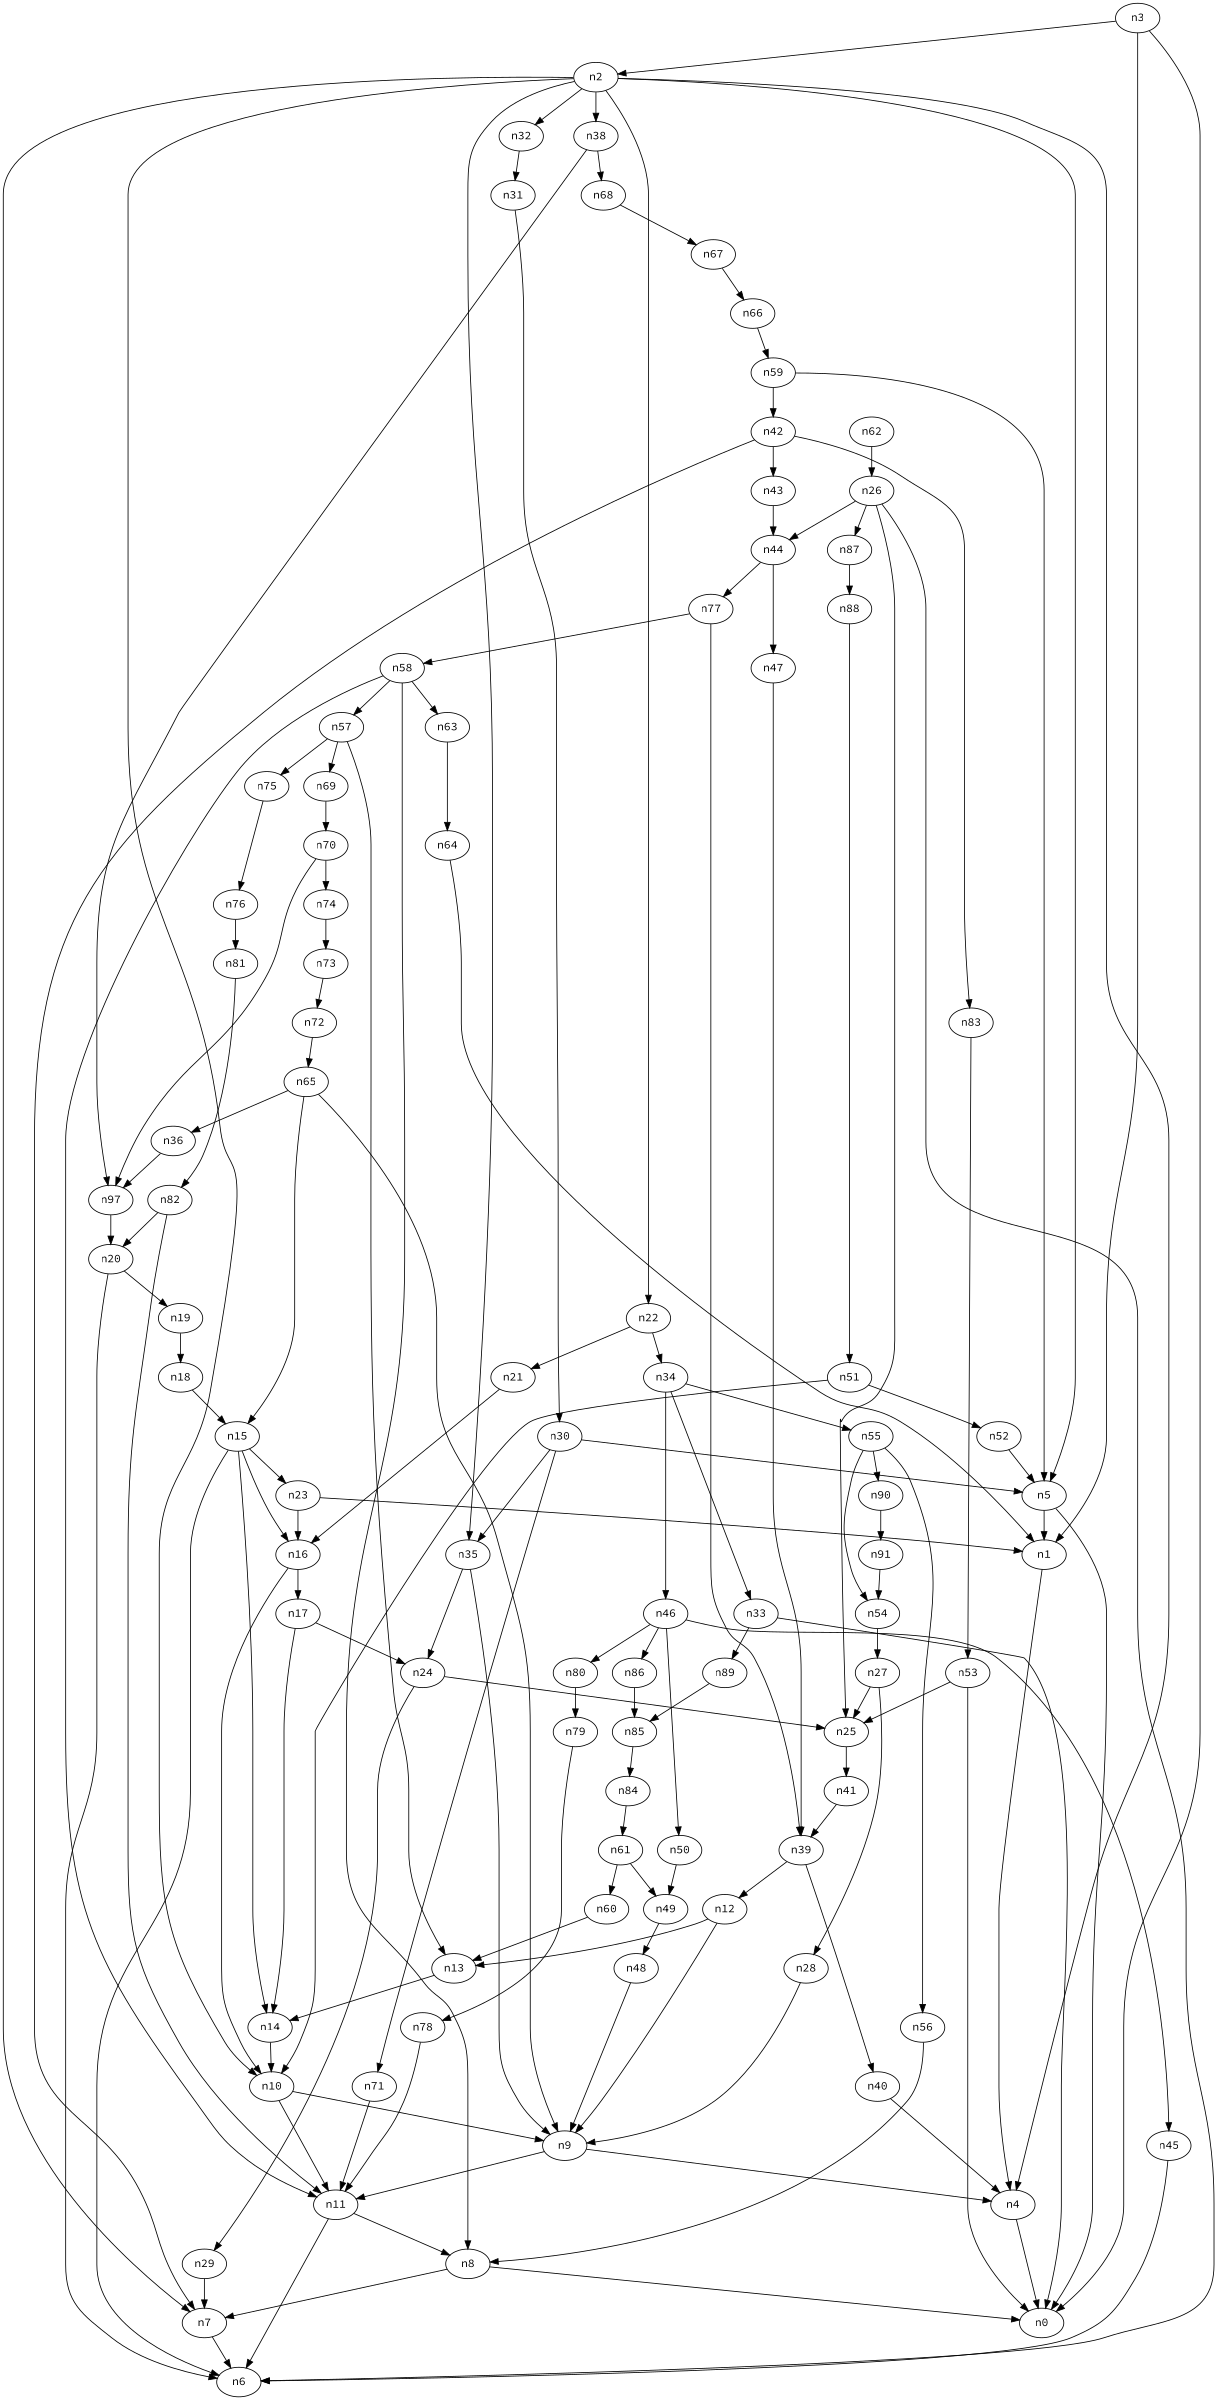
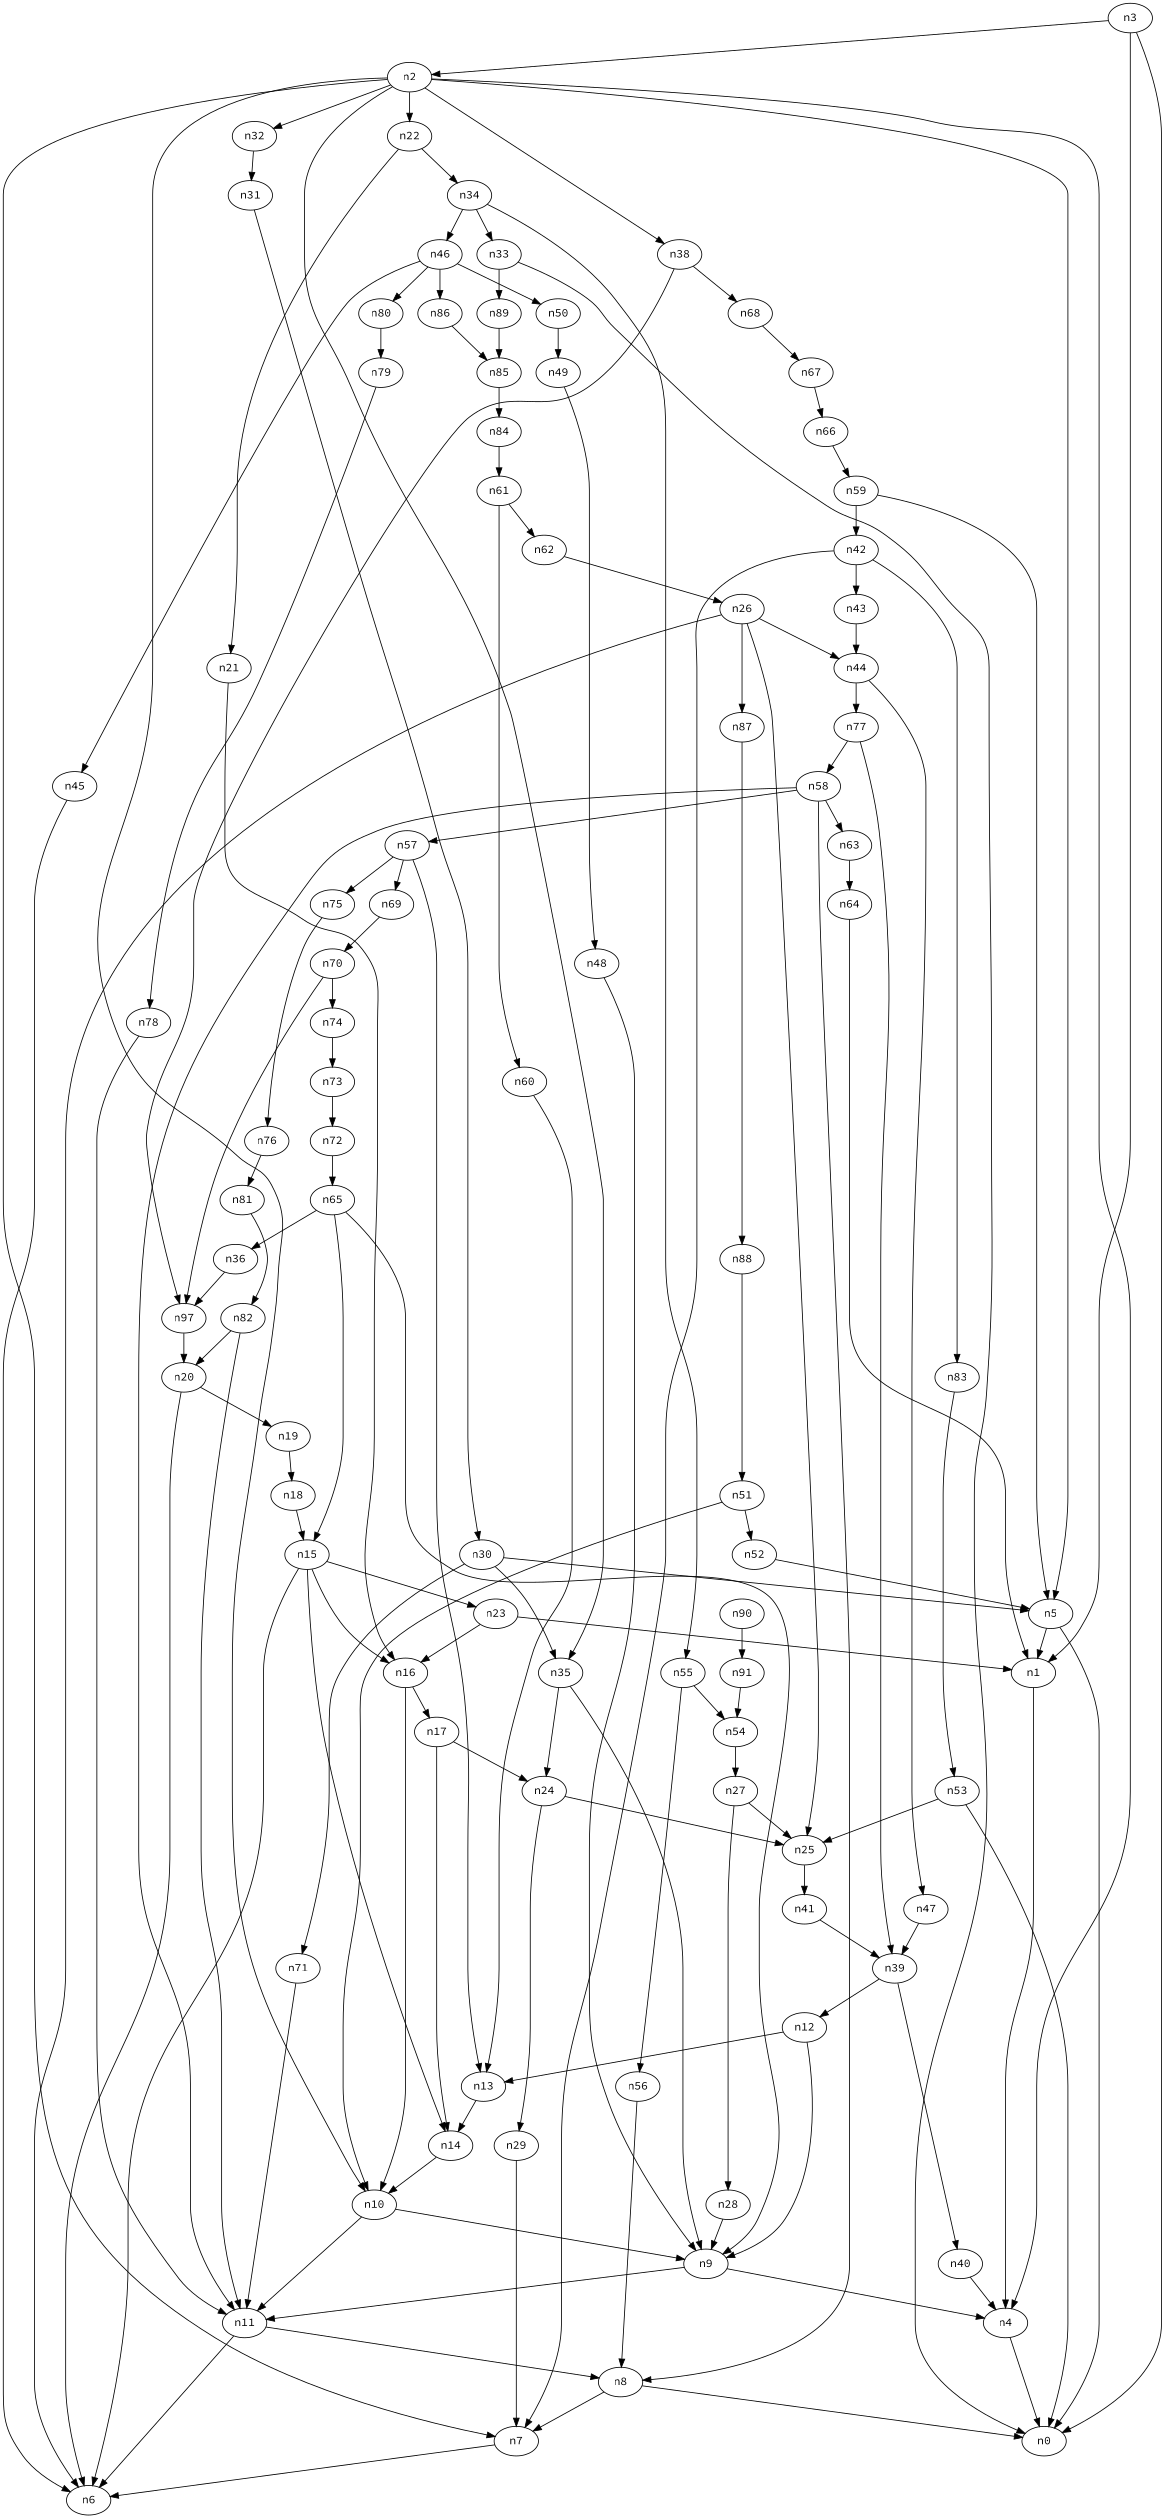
edge "n55" -> "n90": removed
edge "n61" -> "n49": now "n61" -> "n62"
